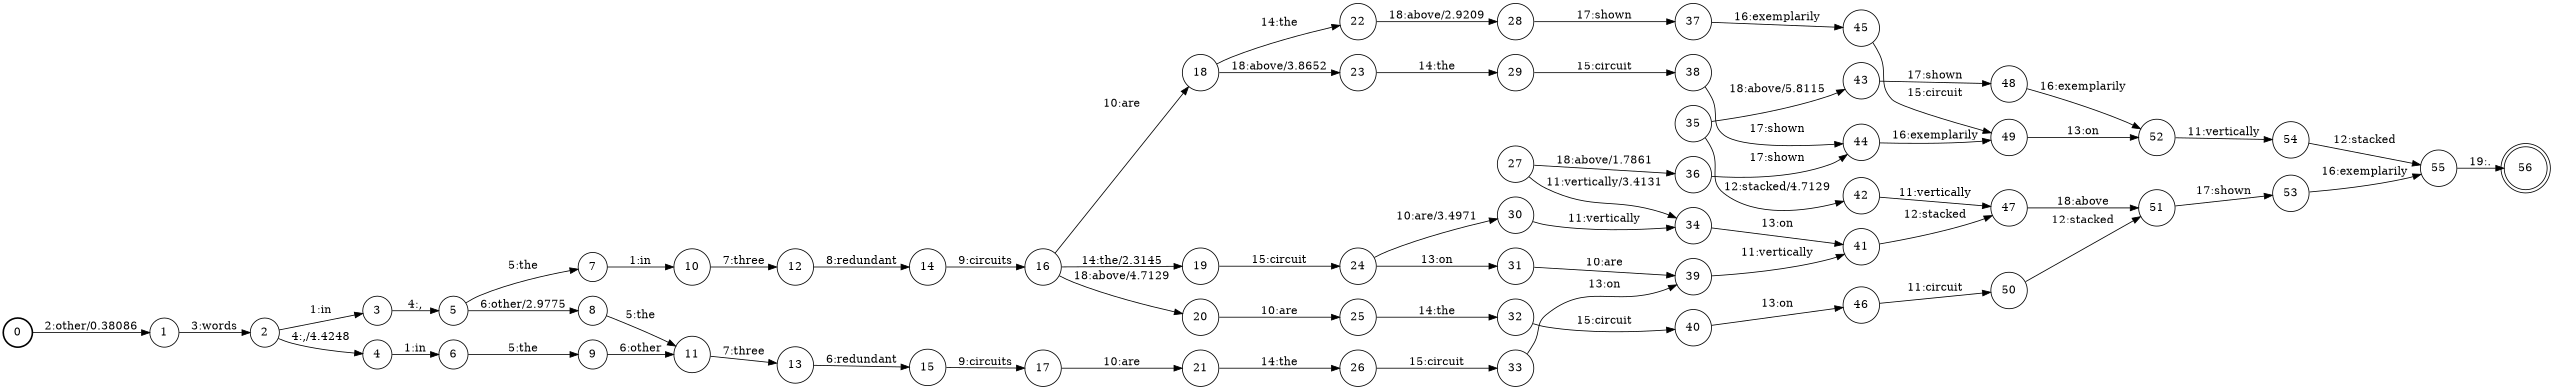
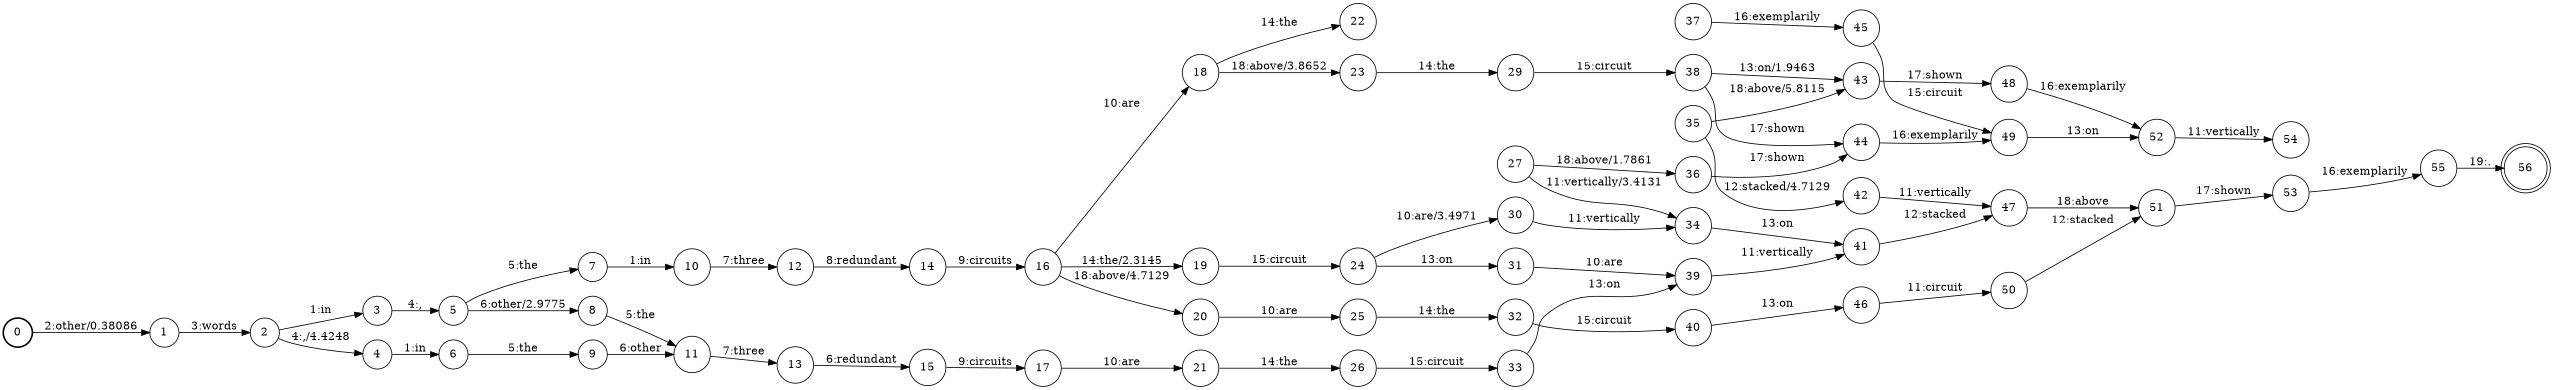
node "28": removed
edge "38" -> "43": added, label "13:on/1.9463"
edge "54" -> "55": removed, label "12:stacked"
